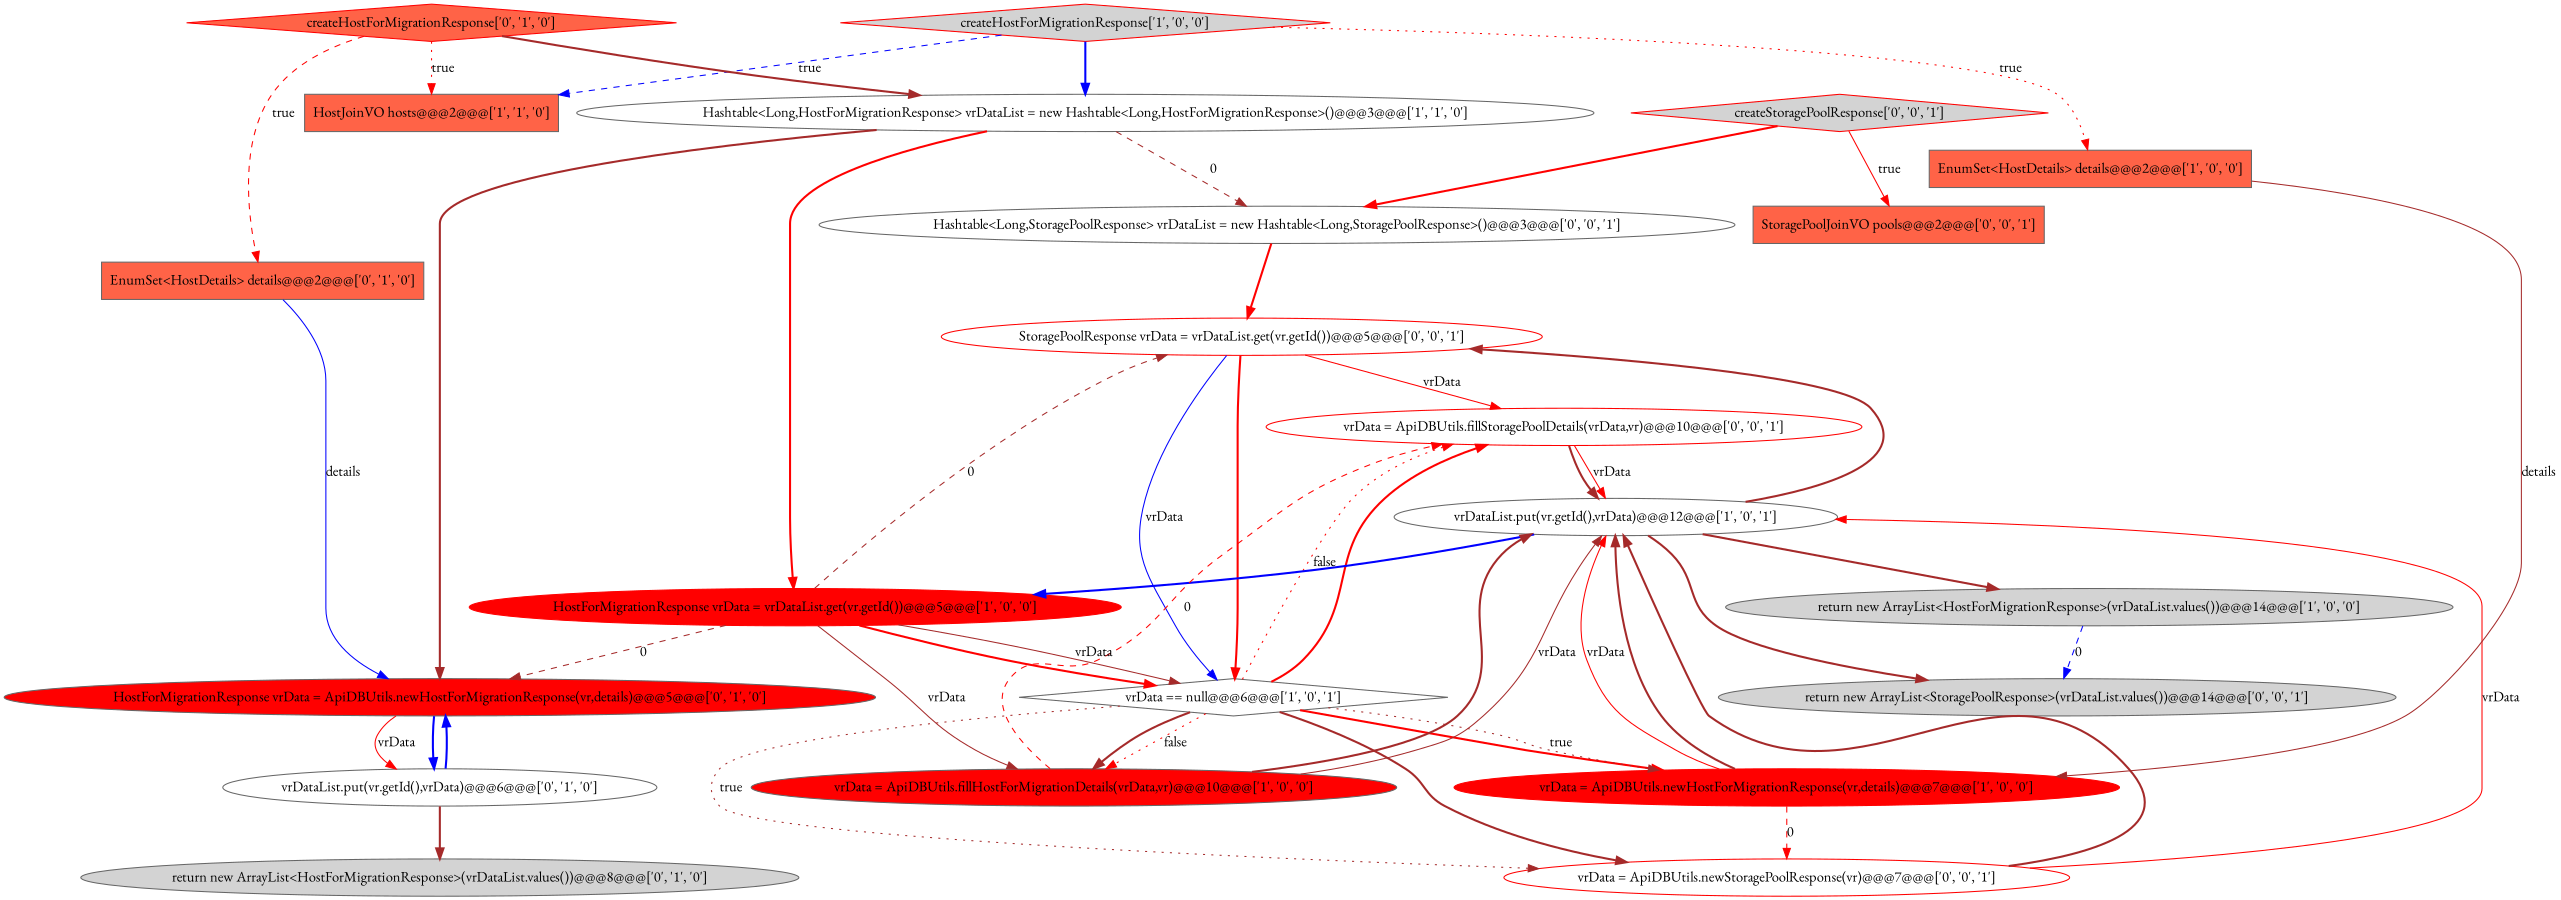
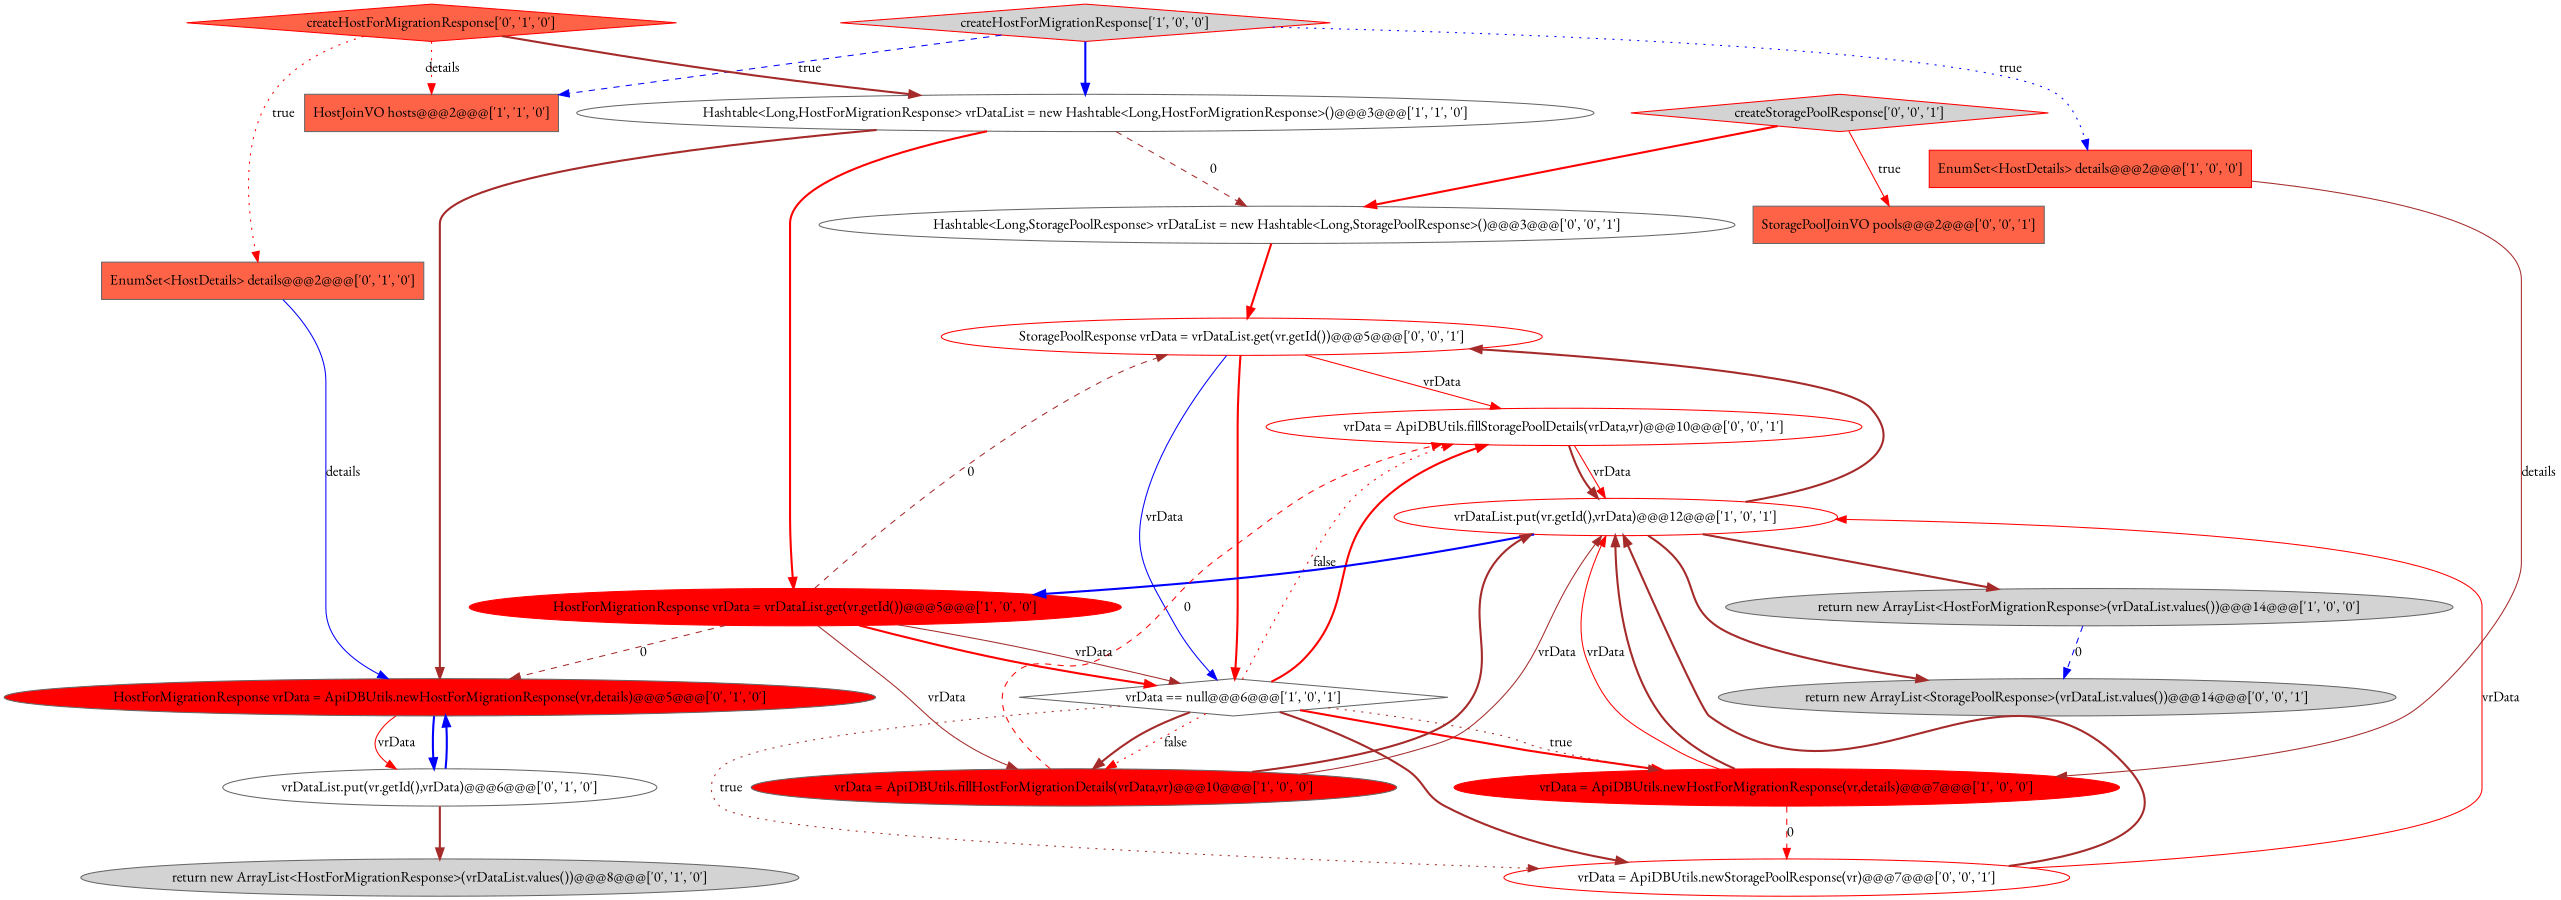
edge "createHostForMigrationResponse['1', '0', '0']" -> "EnumSet<HostDetails> details@@@2@@@['1', '0', '0']": color red -> blue
edge "createHostForMigrationResponse['0', '1', '0']" -> "HostJoinVO hosts@@@2@@@['1', '1', '0']": label "true" -> "details"
edge "createHostForMigrationResponse['0', '1', '0']" -> "EnumSet<HostDetails> details@@@2@@@['0', '1', '0']": style dashed -> dotted
node "EnumSet<HostDetails> details@@@2@@@['1', '0', '0']": color gray40 -> red
node "vrDataList.put(vr.getId(),vrData)@@@12@@@['1', '0', '1']": color gray40 -> red
